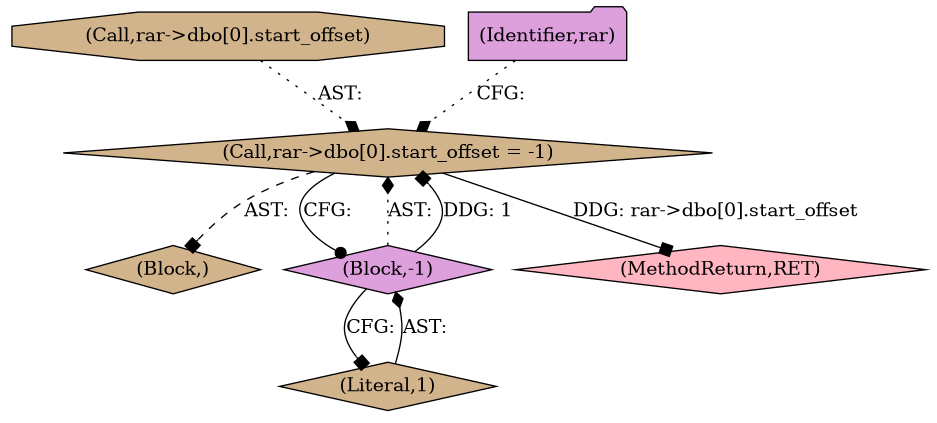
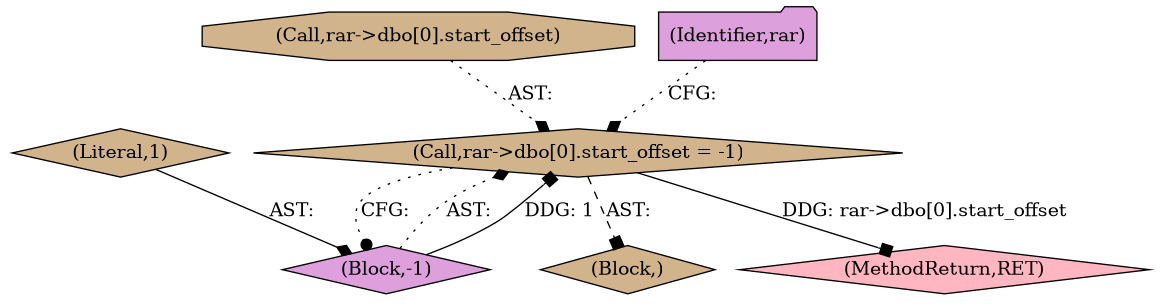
edge "(Call,rar->dbo[0].start_offset = -1)" -> "(Block,-1)": style solid -> dotted
edge "(Block,-1)" -> "(Literal,1)": removed, label "CFG:"
